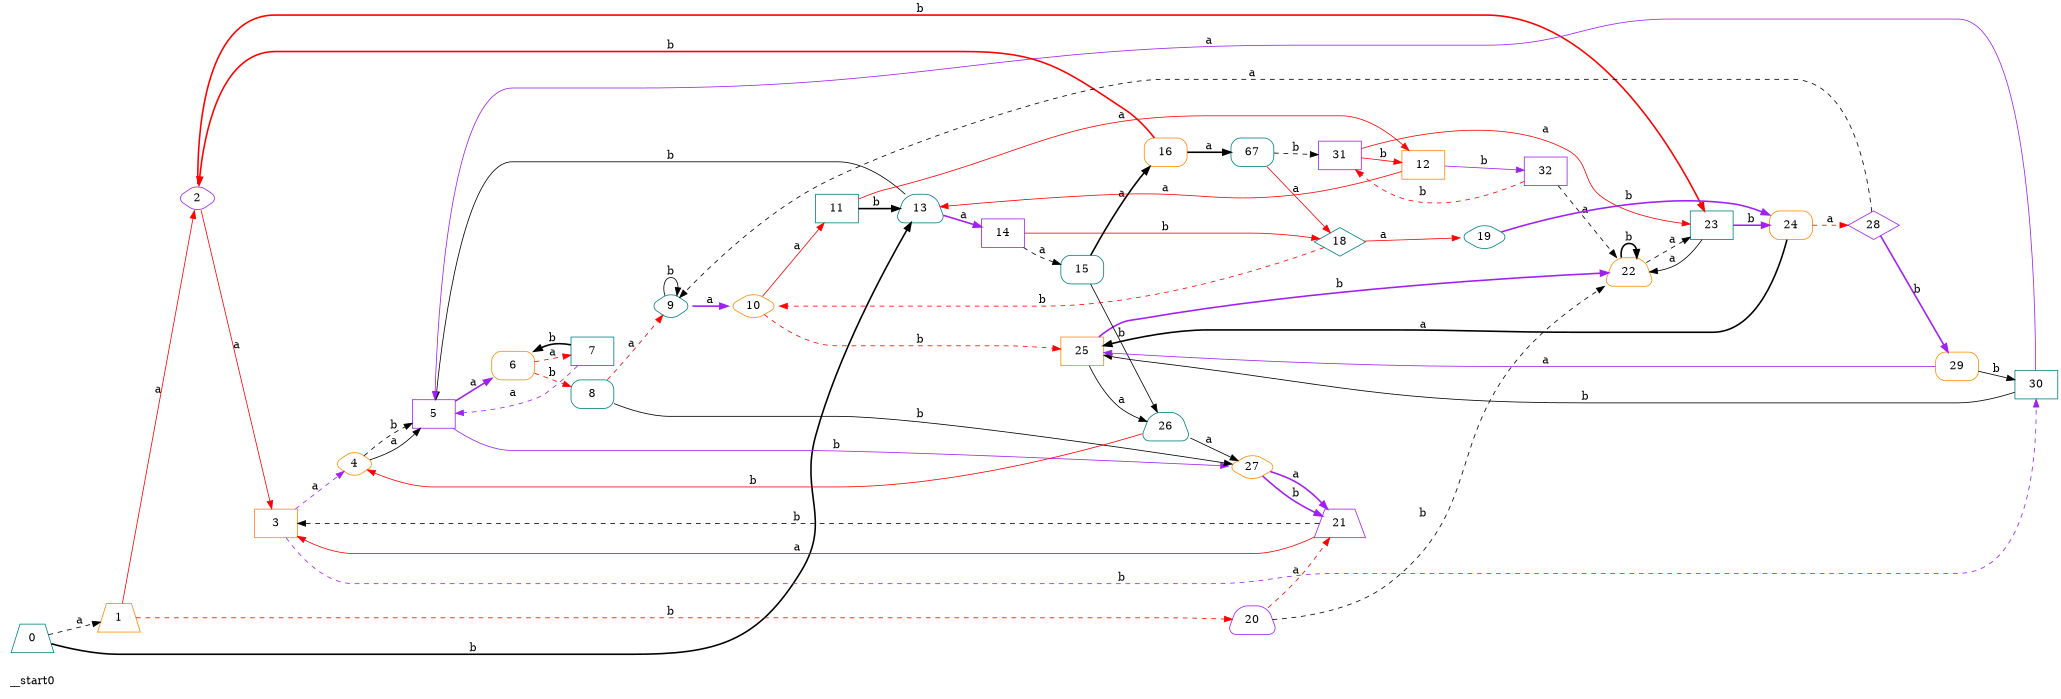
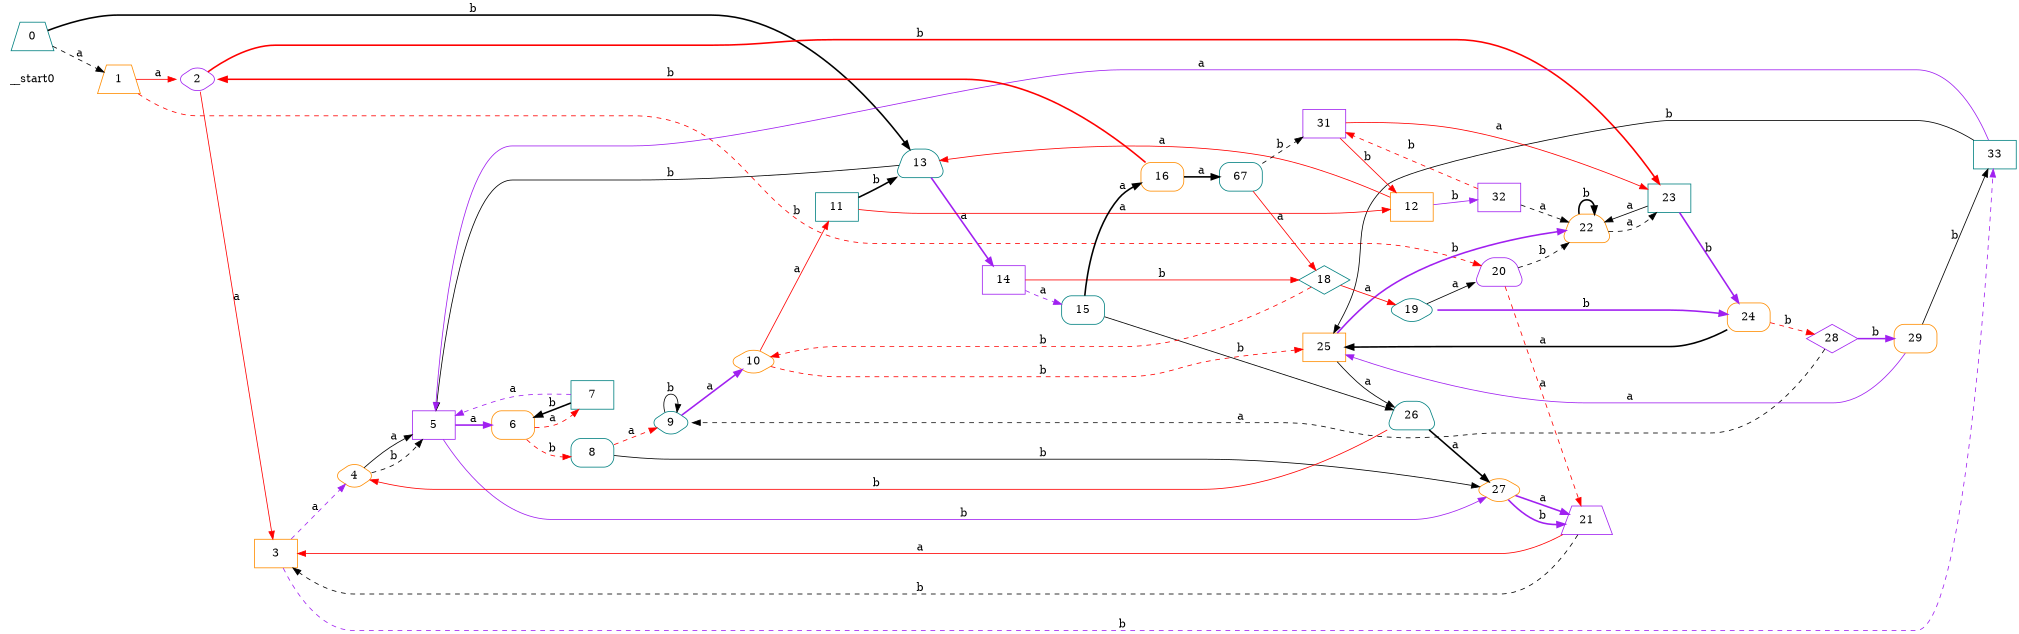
edge "24" -> "28": label "a" -> "b"
edge "14" -> "15": color black -> purple
edge "19" -> "20": added, label "a"
node "30": label "30" -> "33"
edge "26" -> "27": style solid -> bold
